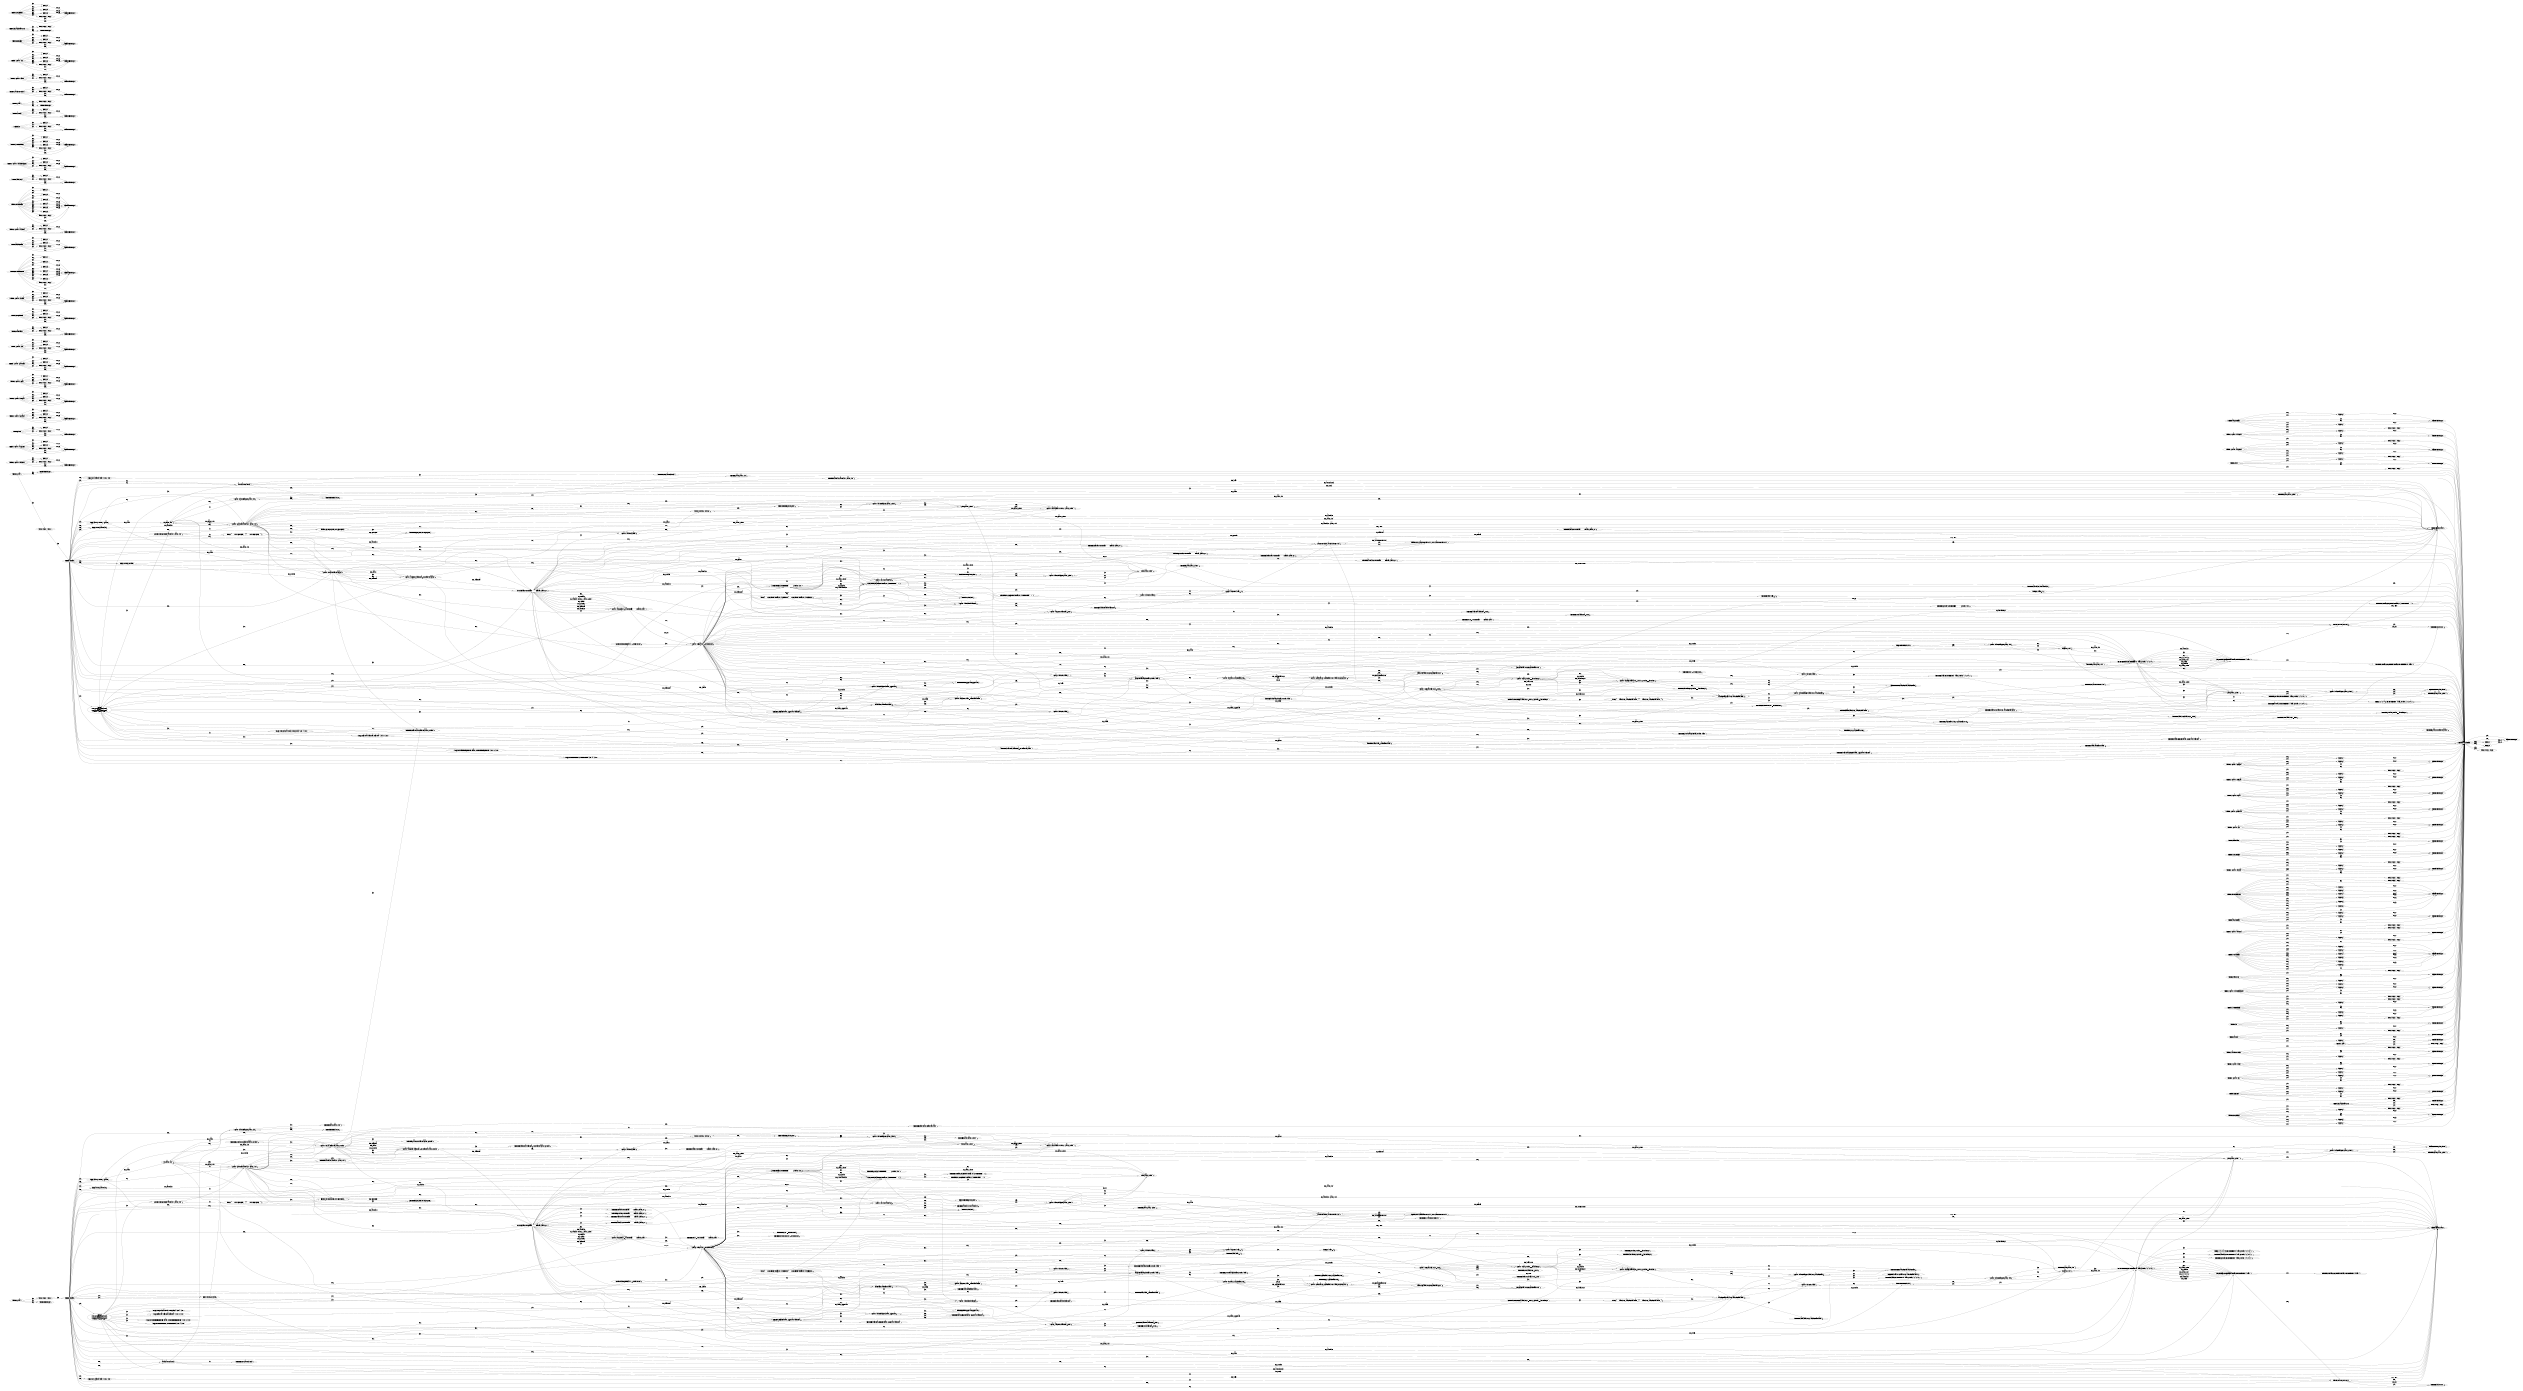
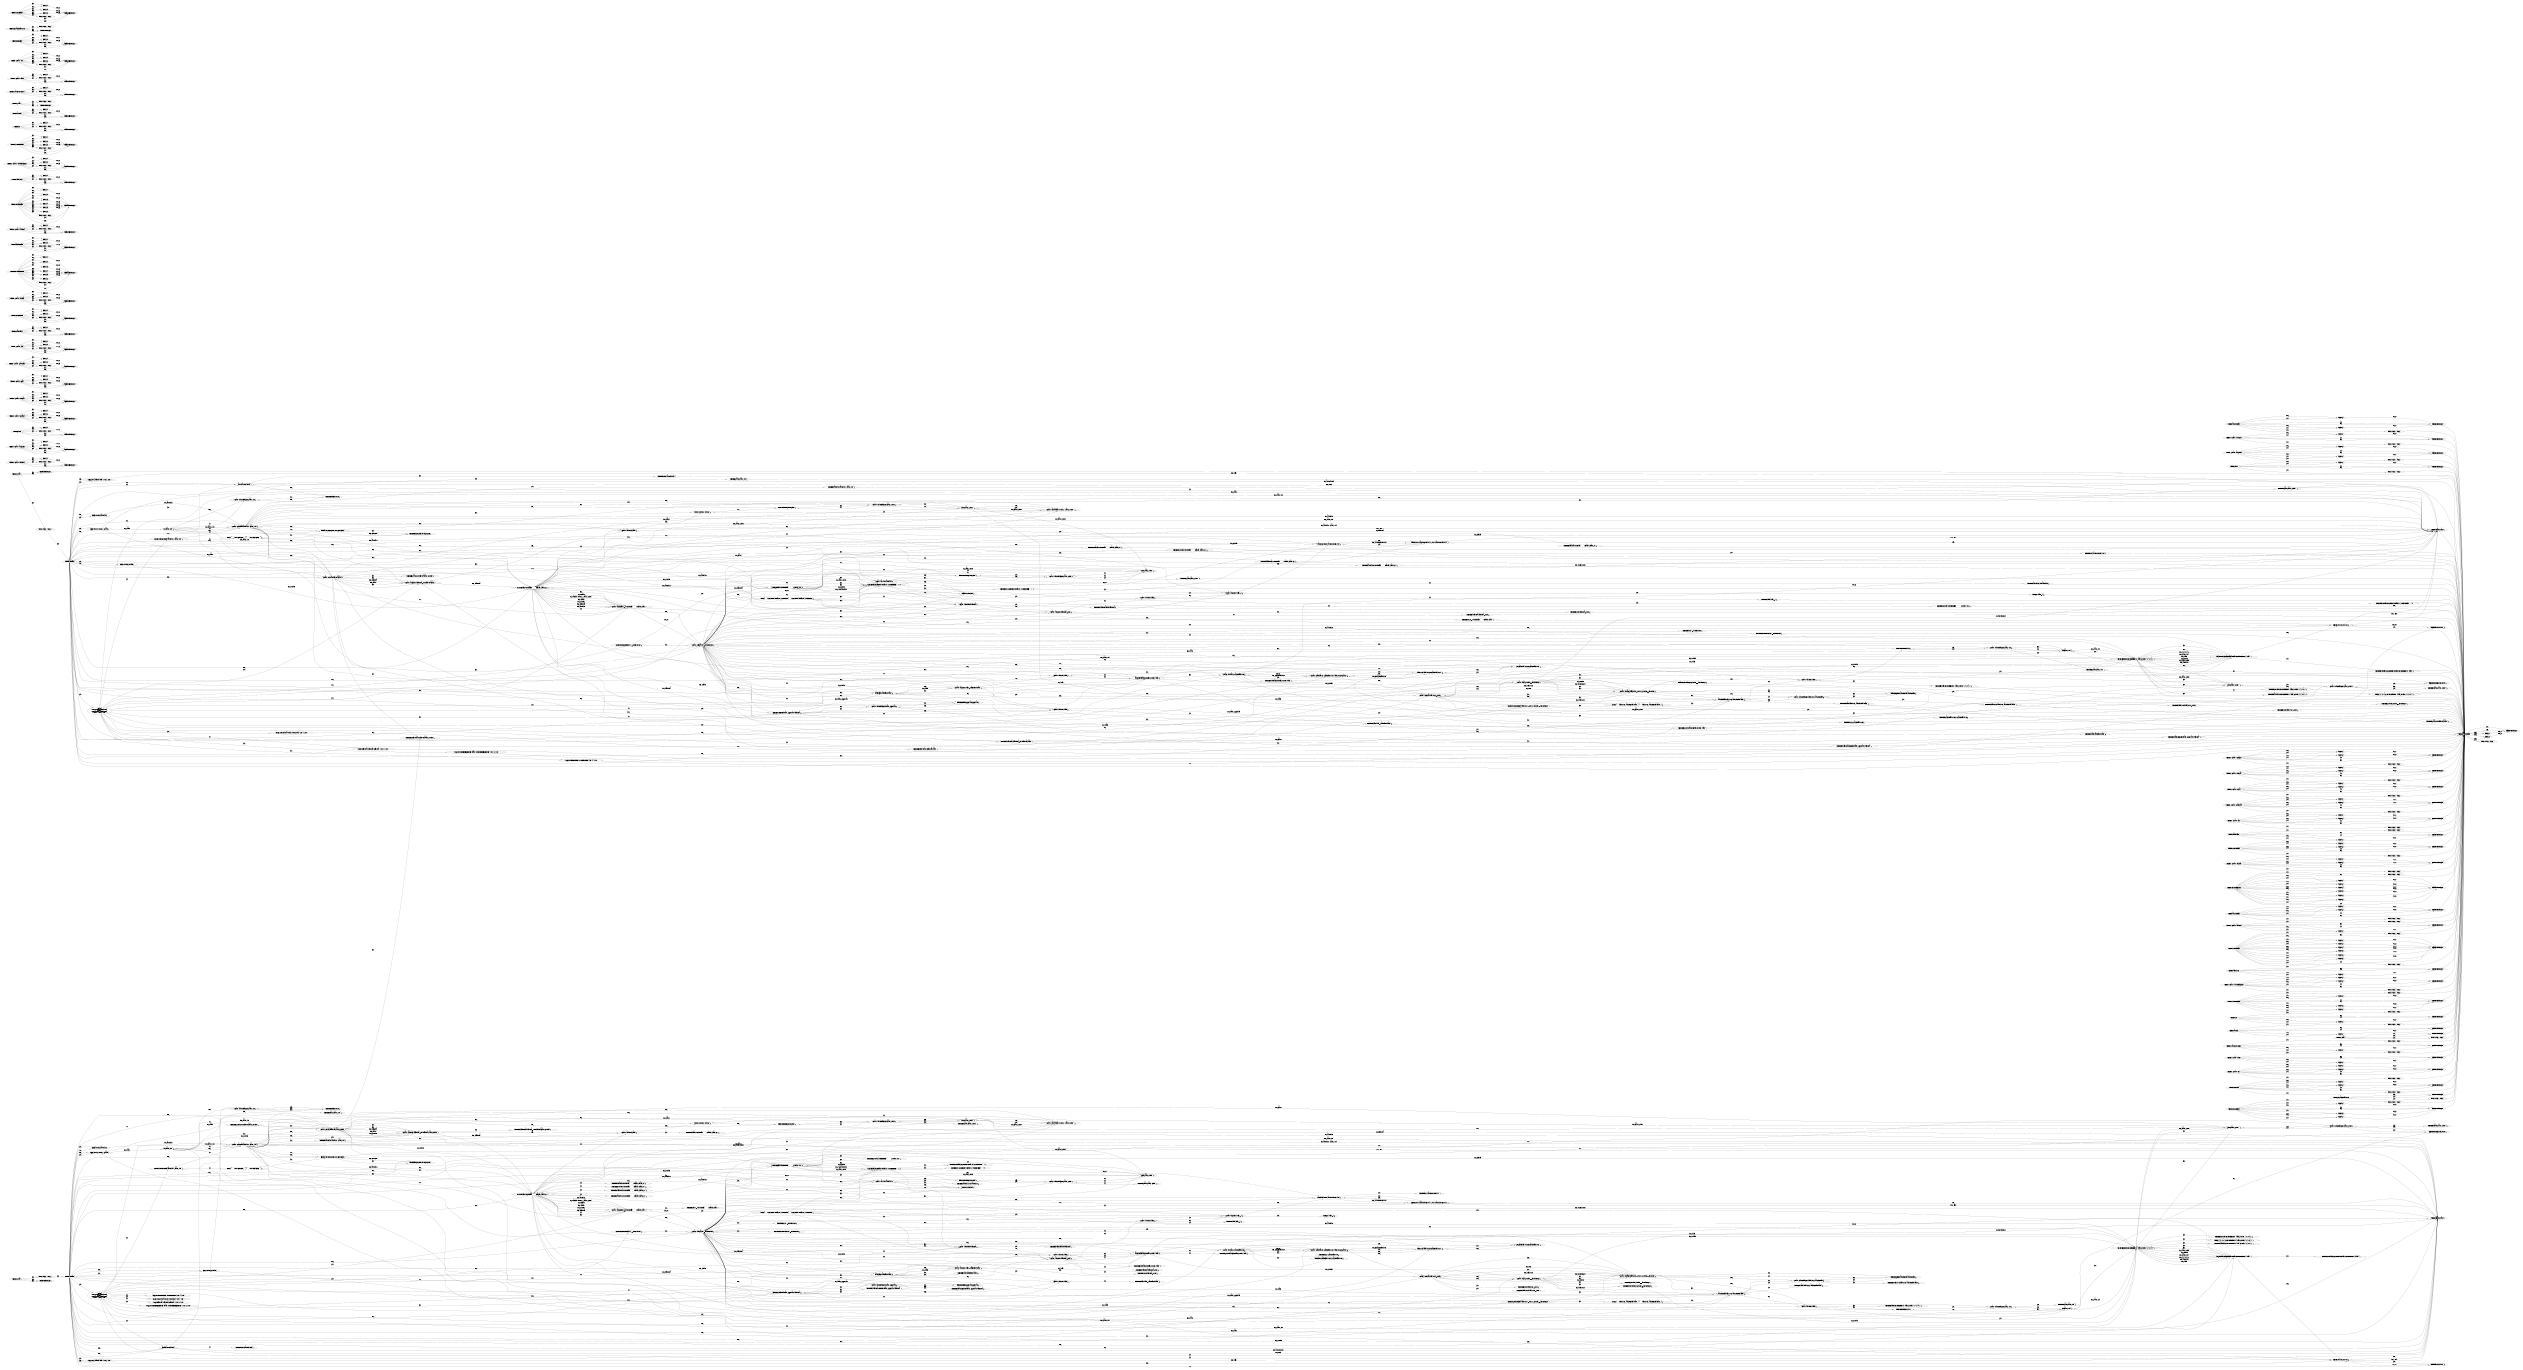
edge "(<operator>.new,new BufferMeta(params, portIndex))" -> "(IDENTIFIER,BufferMeta,new BufferMeta(params))": now "(<operator>.new,new BufferMeta(params))" -> "(IDENTIFIER,BufferMeta,new BufferMeta(params))"
edge "(<operator>.new,new BufferMeta(params, portIndex))" -> "(IDENTIFIER,params,new BufferMeta(params, portIndex))": now "(<operator>.new,new BufferMeta(params))" -> "(IDENTIFIER,params,new BufferMeta(params, portIndex))"
